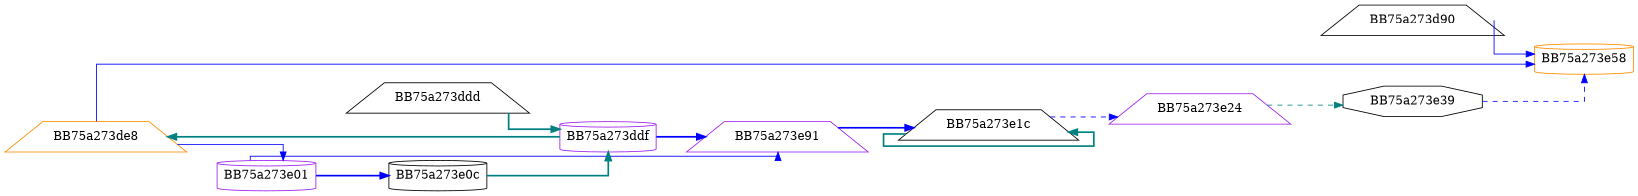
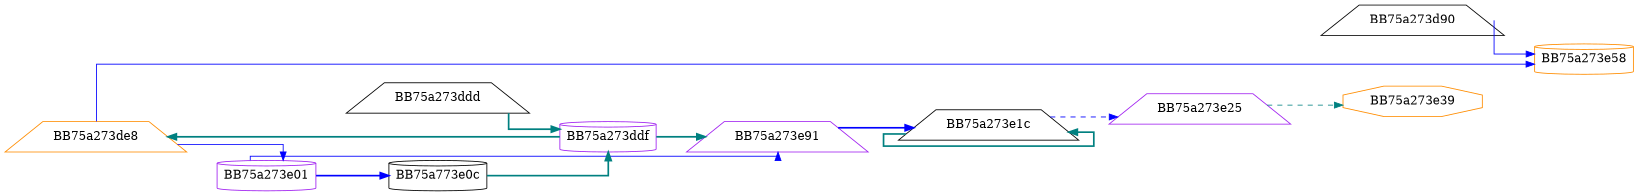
node "BB75a273e39": color black -> darkorange
edge "BB75a273e39" -> "BB75a273e58": removed
node "BB75a273e24": label "BB75a273e24" -> "BB75a273e25"
edge "BB75a273ddf" -> "BB75a273e91": color blue -> teal
node "BB75a273e0c": label "BB75a273e0c" -> "BB75a773e0c"
